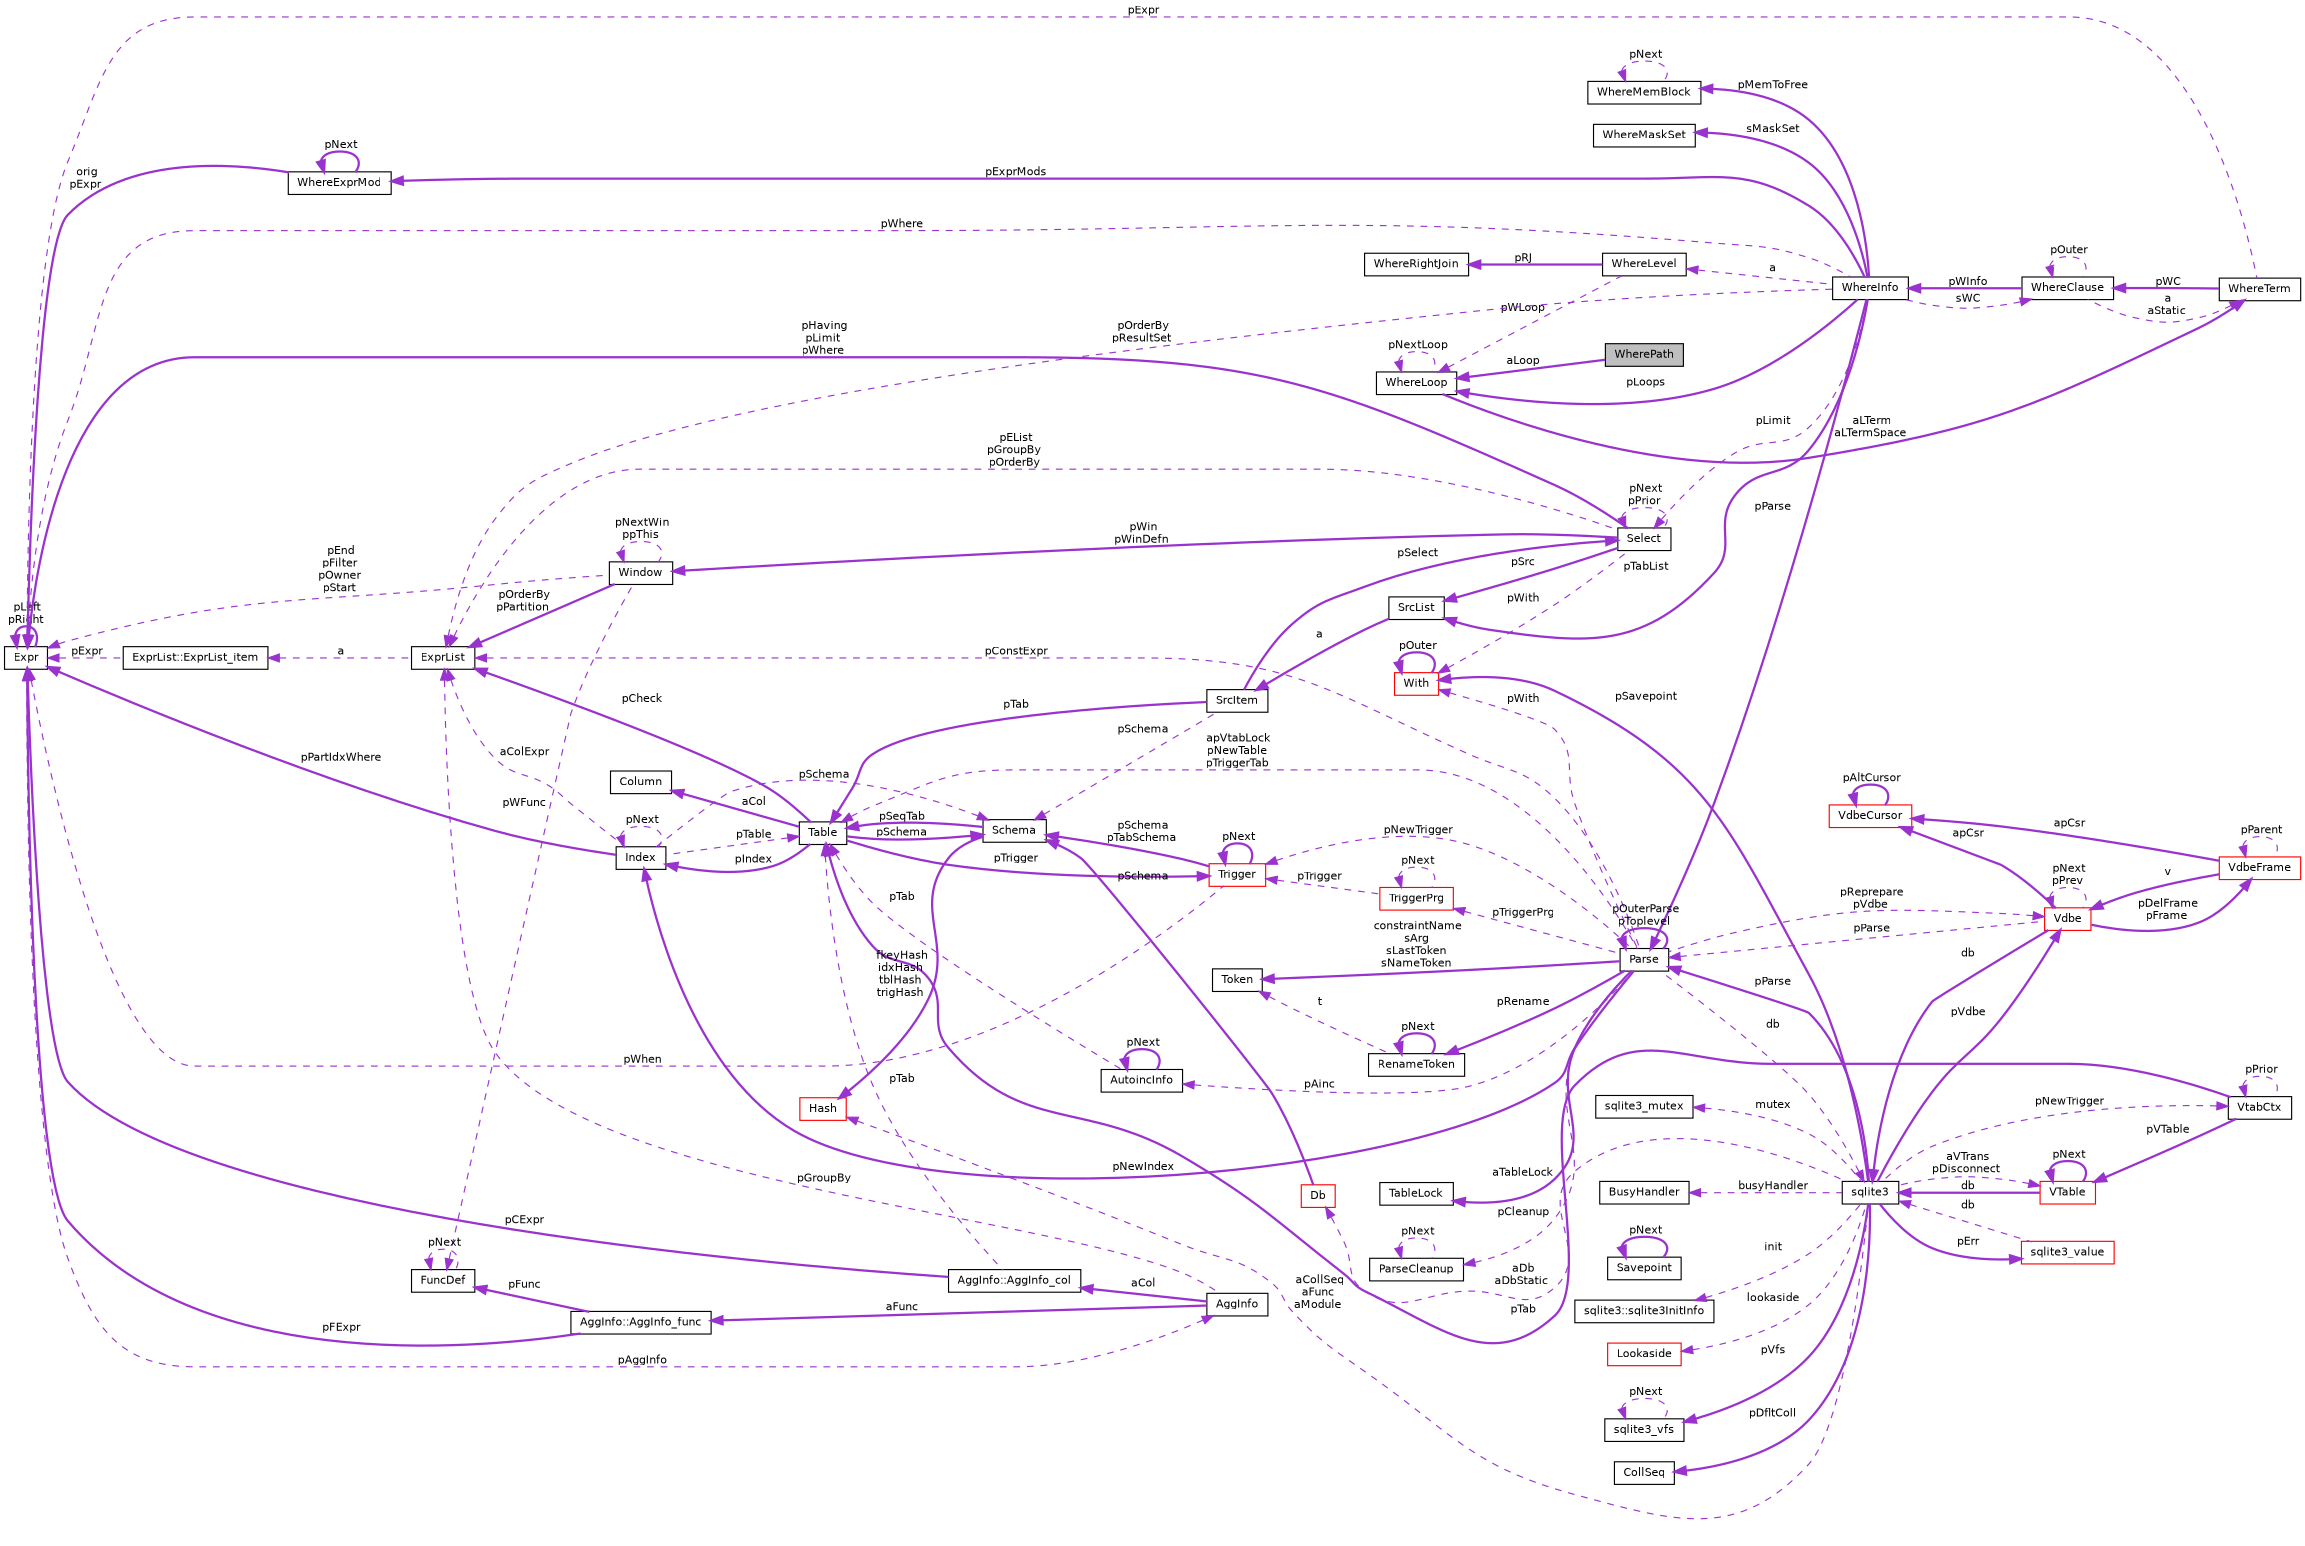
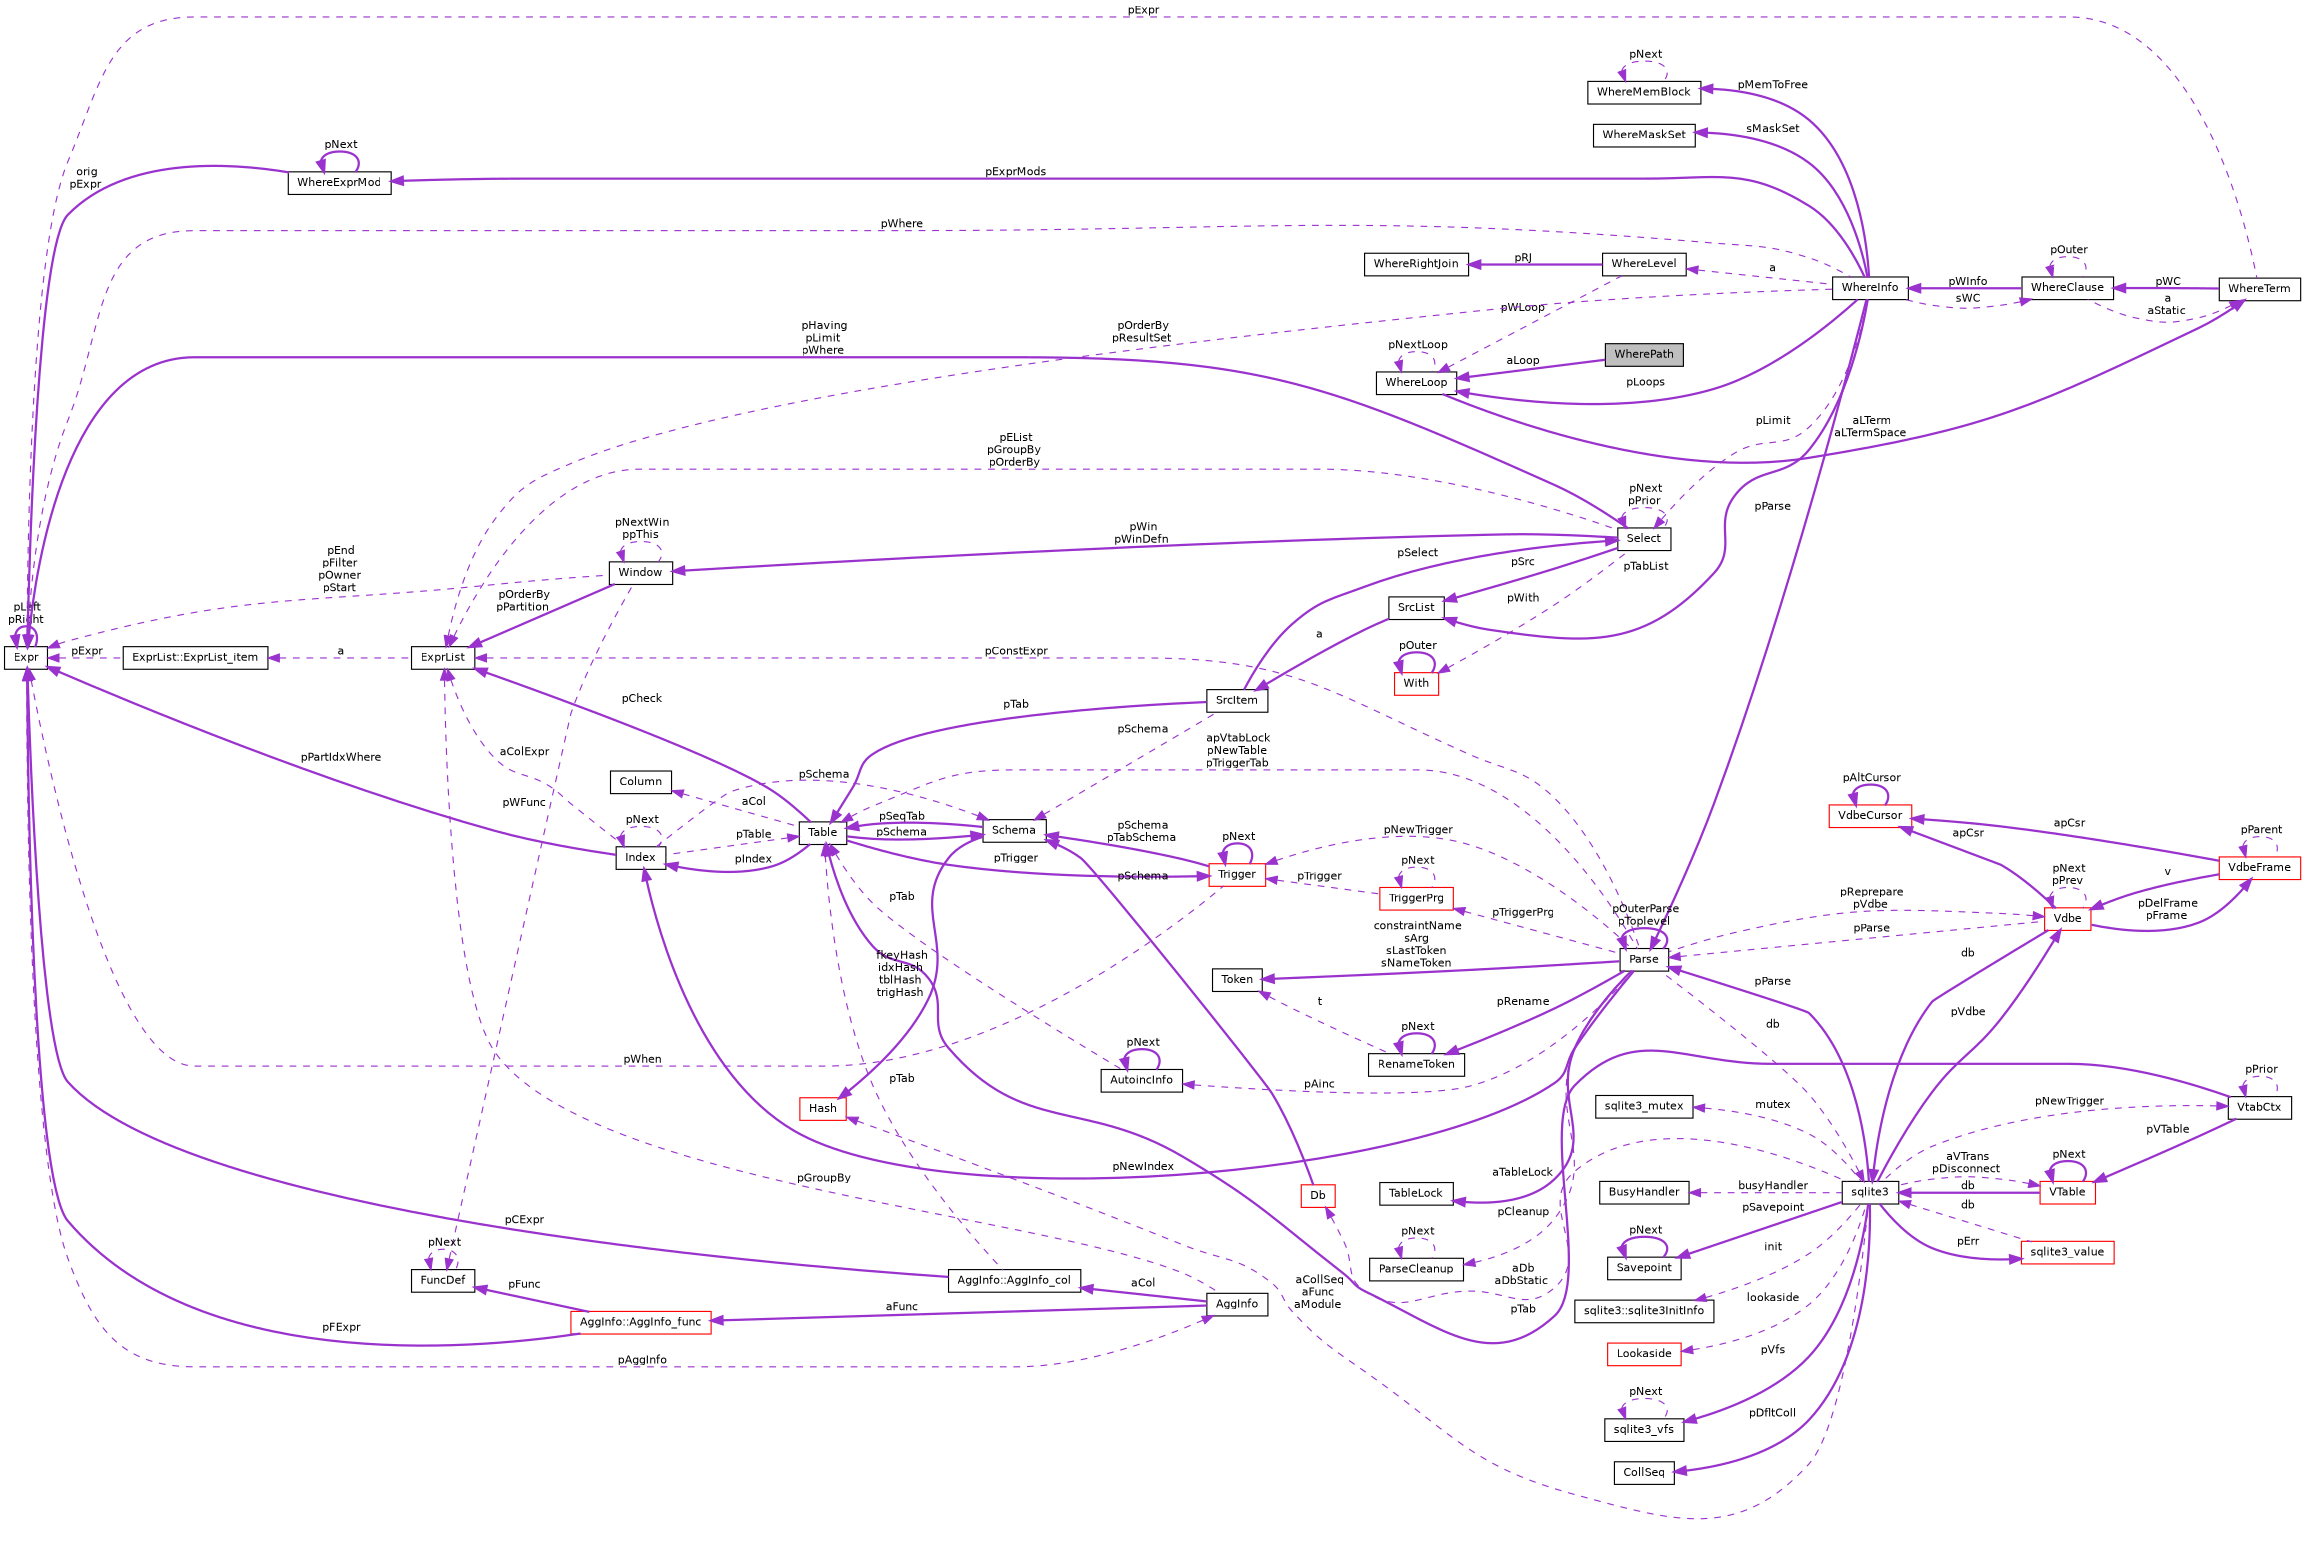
edge "Parse" -> "With": removed, label "pWith"
edge "Table" -> "Column": style bold -> dashed
edge "sqlite3" -> "With": now "sqlite3" -> "Savepoint"
node "AggInfo::AggInfo_func": color black -> red
